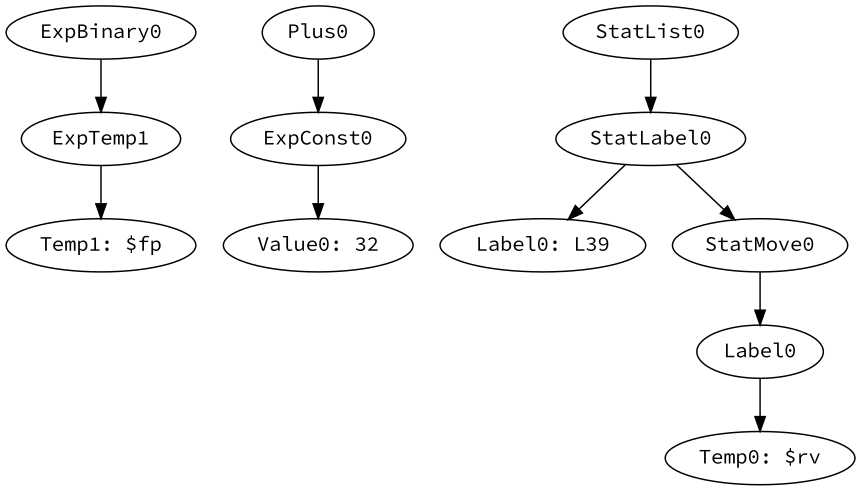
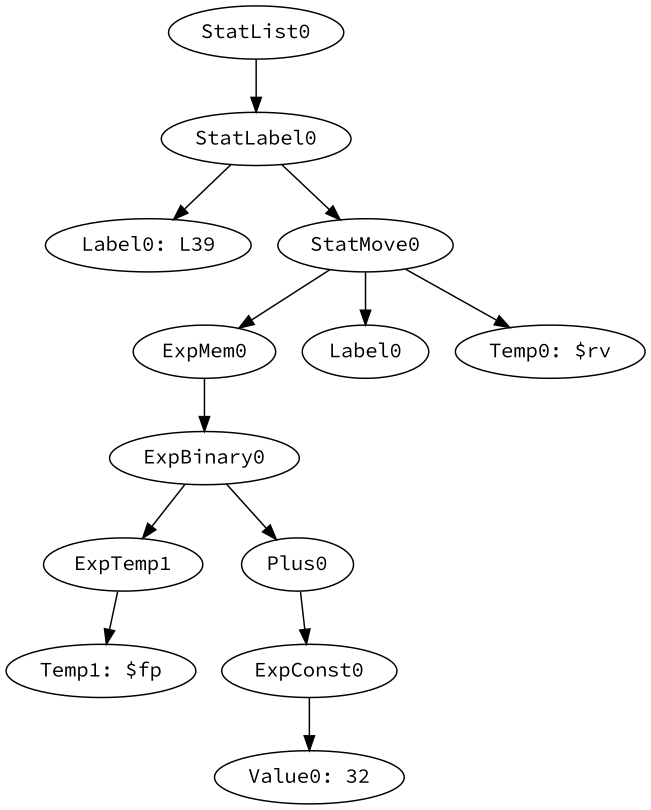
node "ExpMem0": added
edge "Label0" -> "Temp0: $rv": now "StatMove0" -> "Temp0: $rv"
edge "ExpBinary0" -> "Plus0": added
